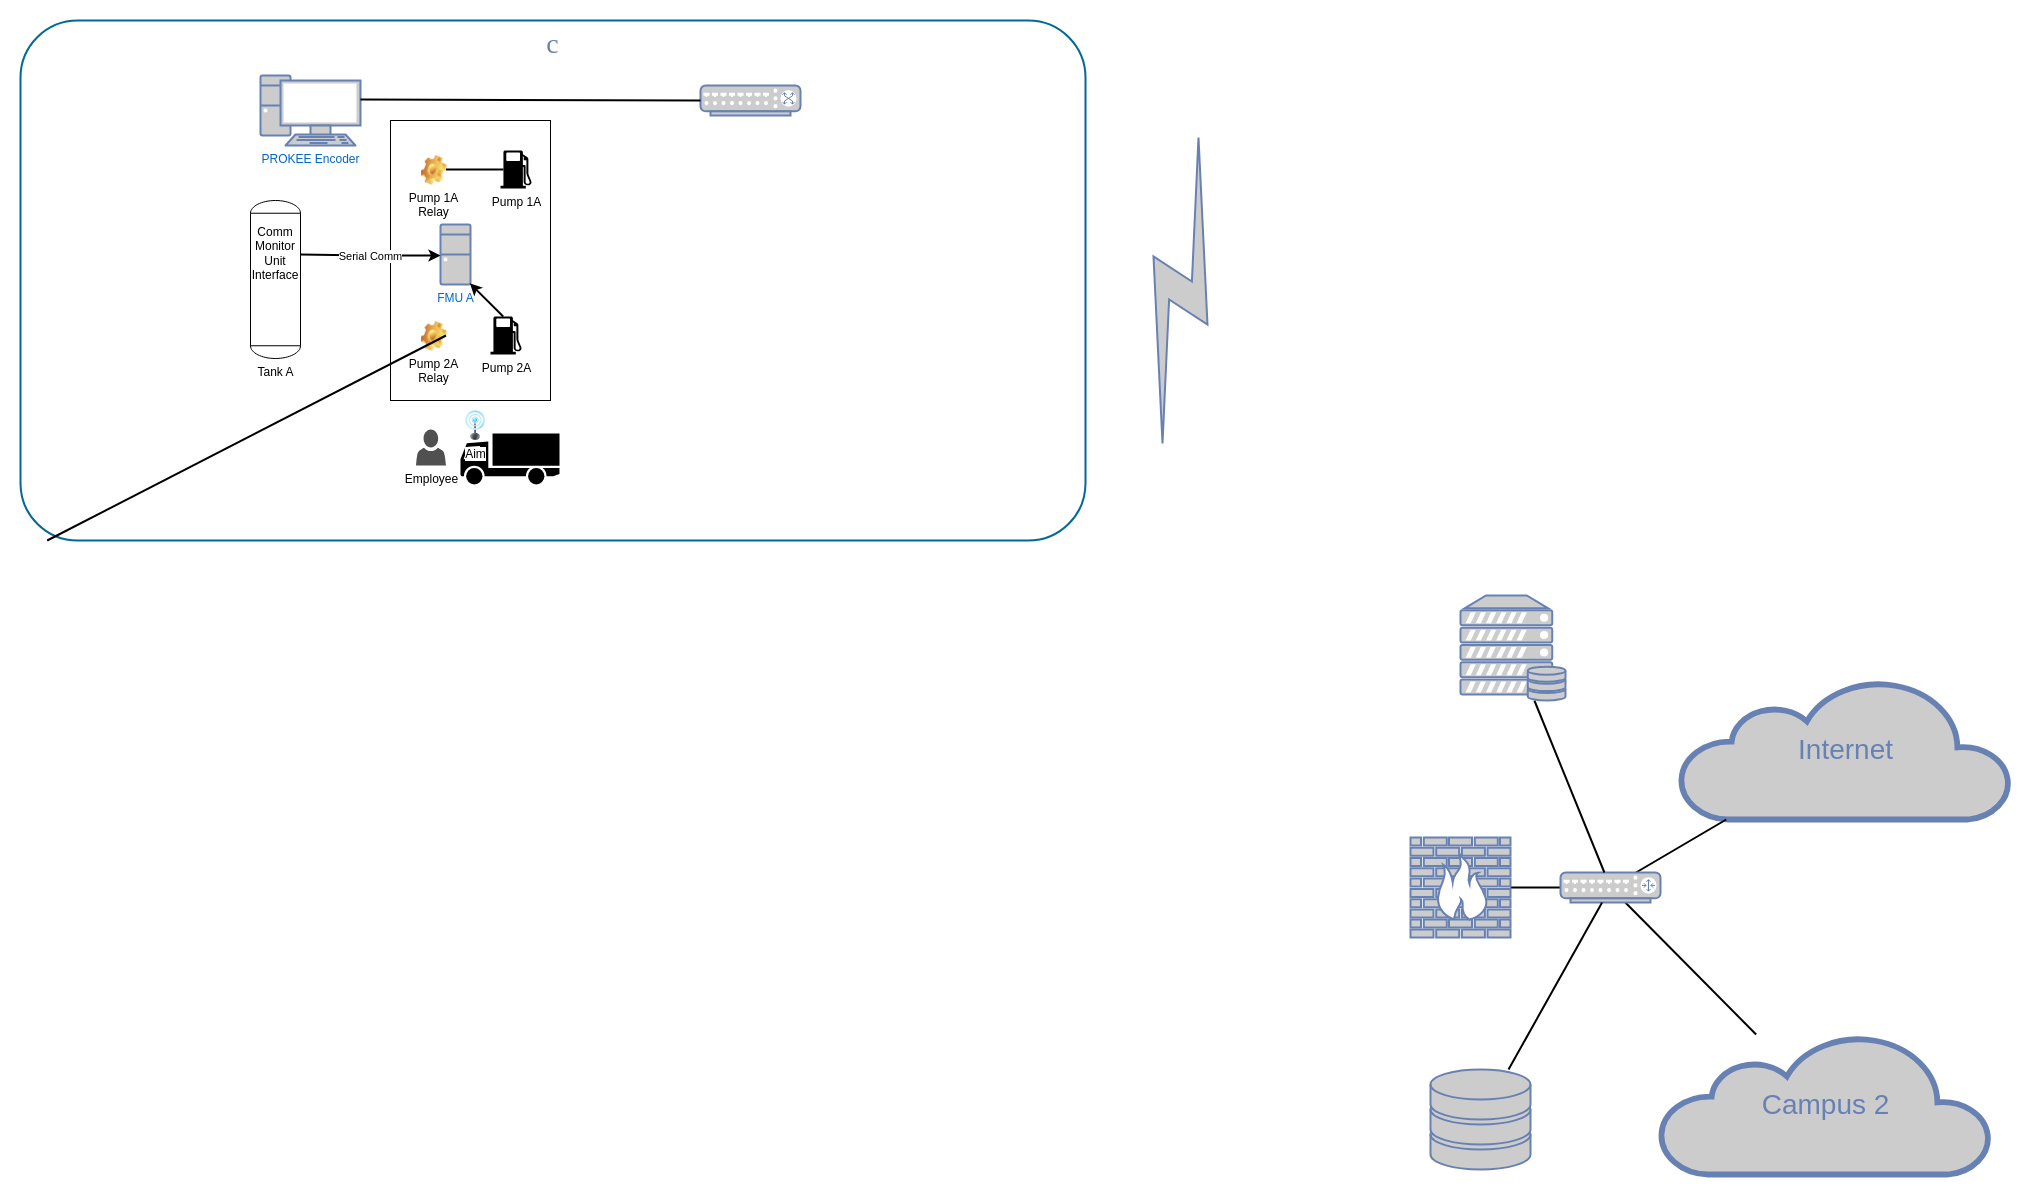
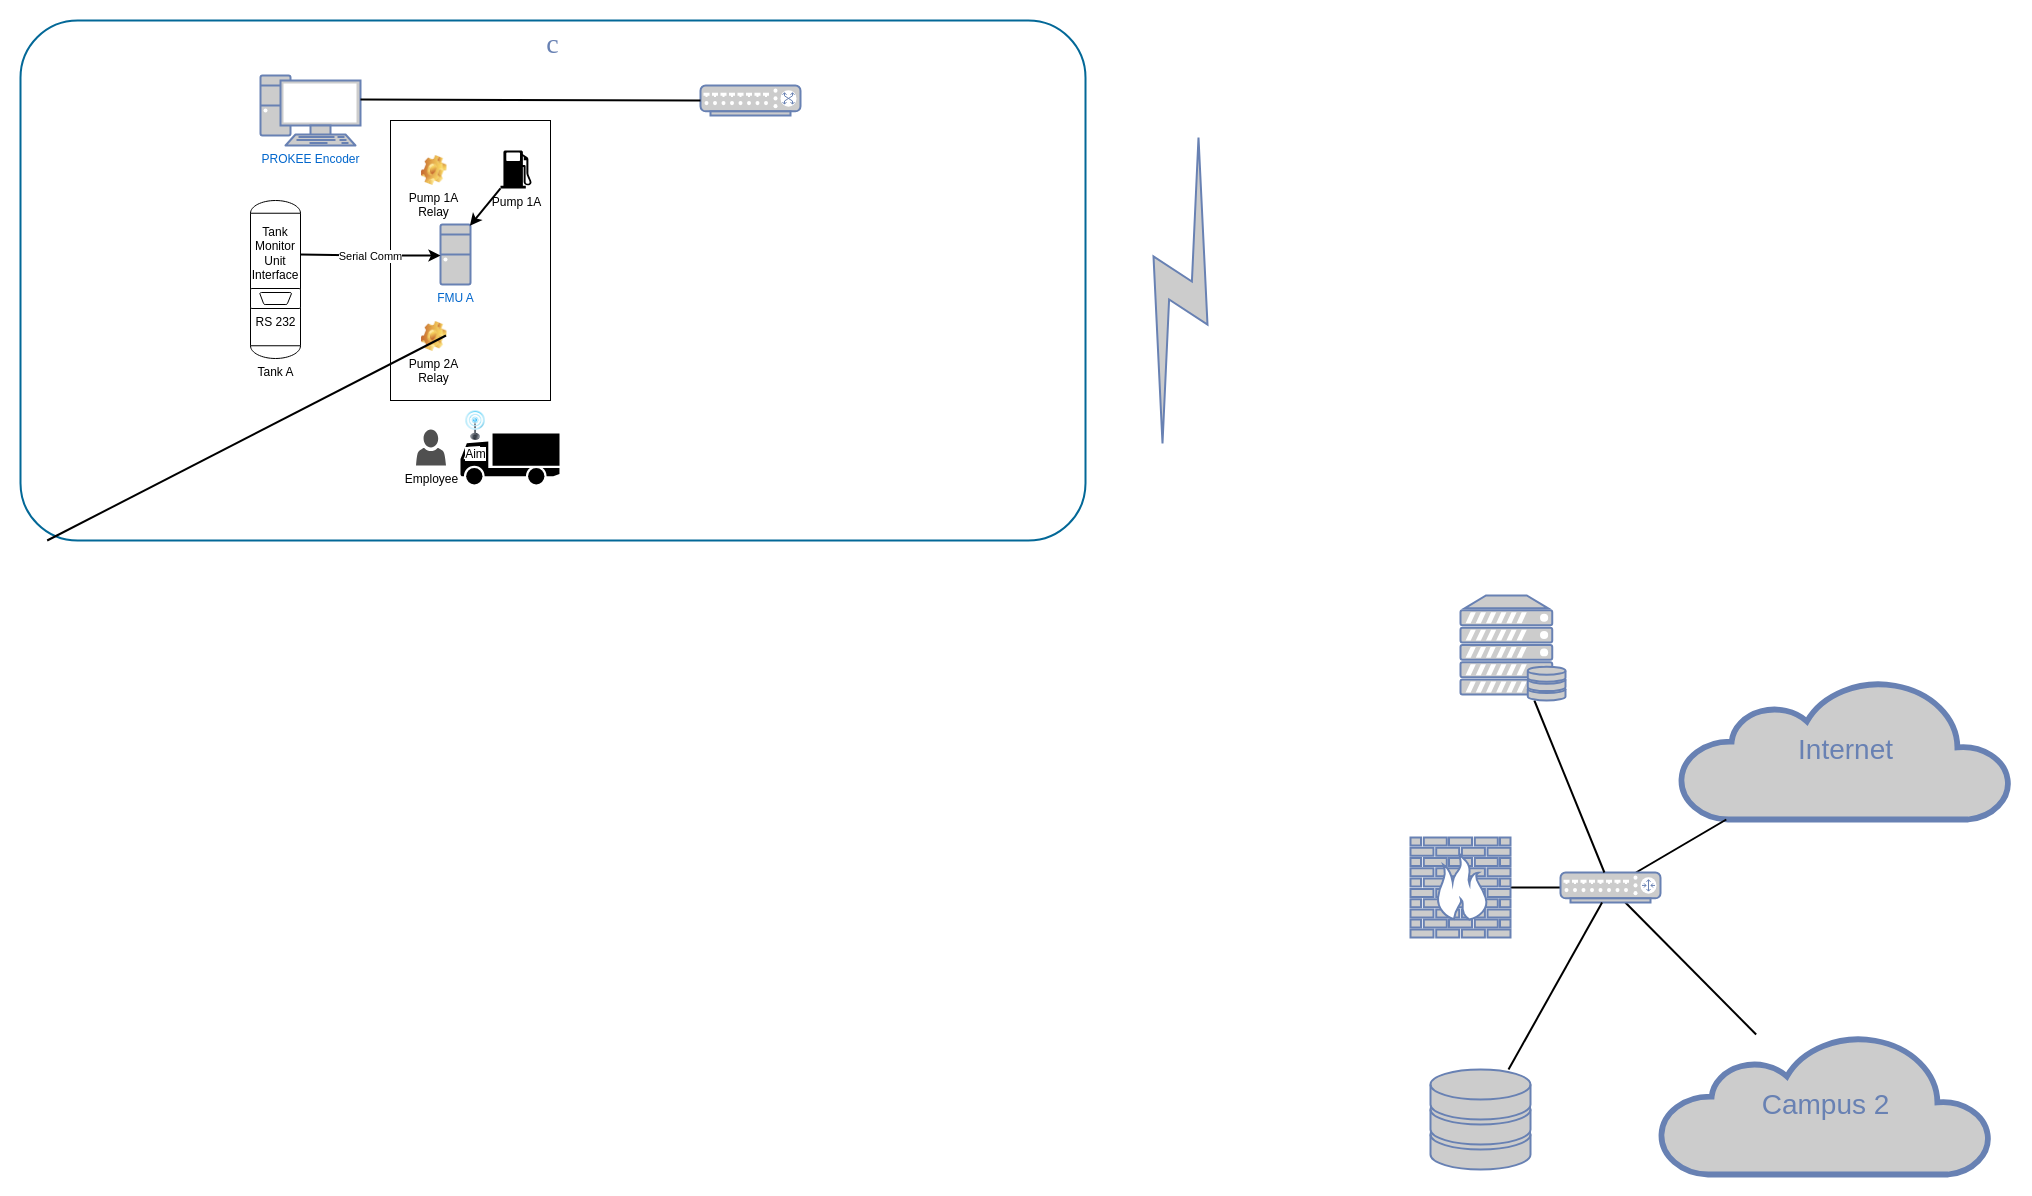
edge "Pump 1A Relay" -- "Pump 1A": removed
edge "Pump 1A" -> "FMU A": added
node "Comm Monitor Unit Interface": label "Comm Monitor Unit Interface" -> "Tank Monitor Unit Interface"
node "RS 232": added
edge "Pump 2A" -> "FMU A": removed
node "Pump 2A": removed
